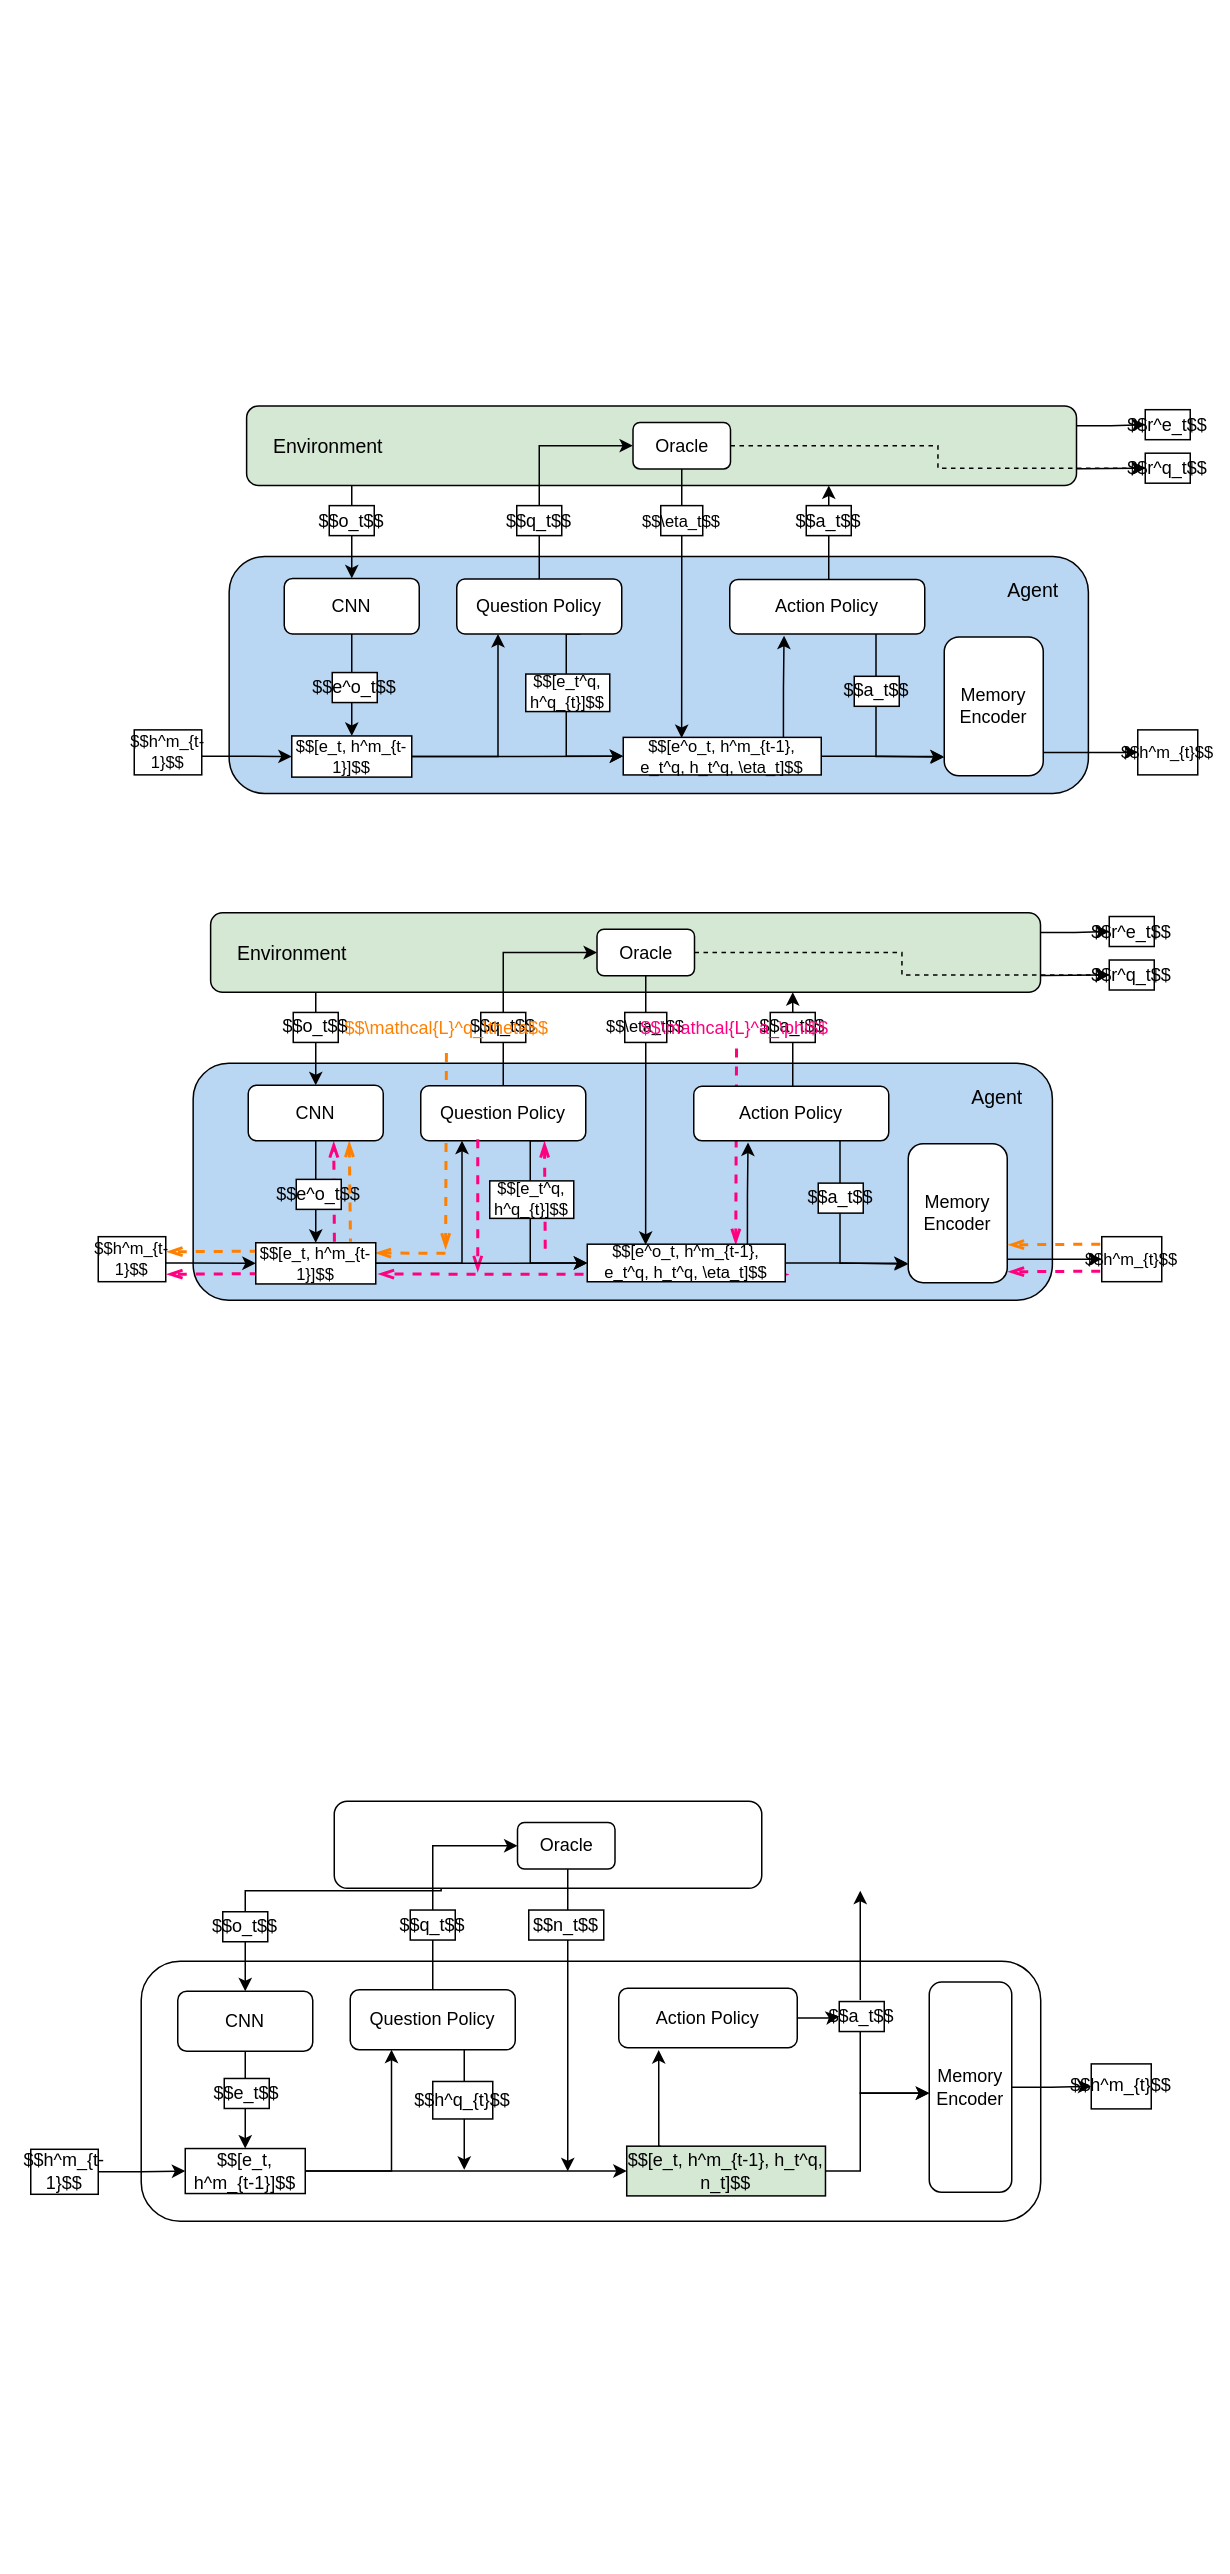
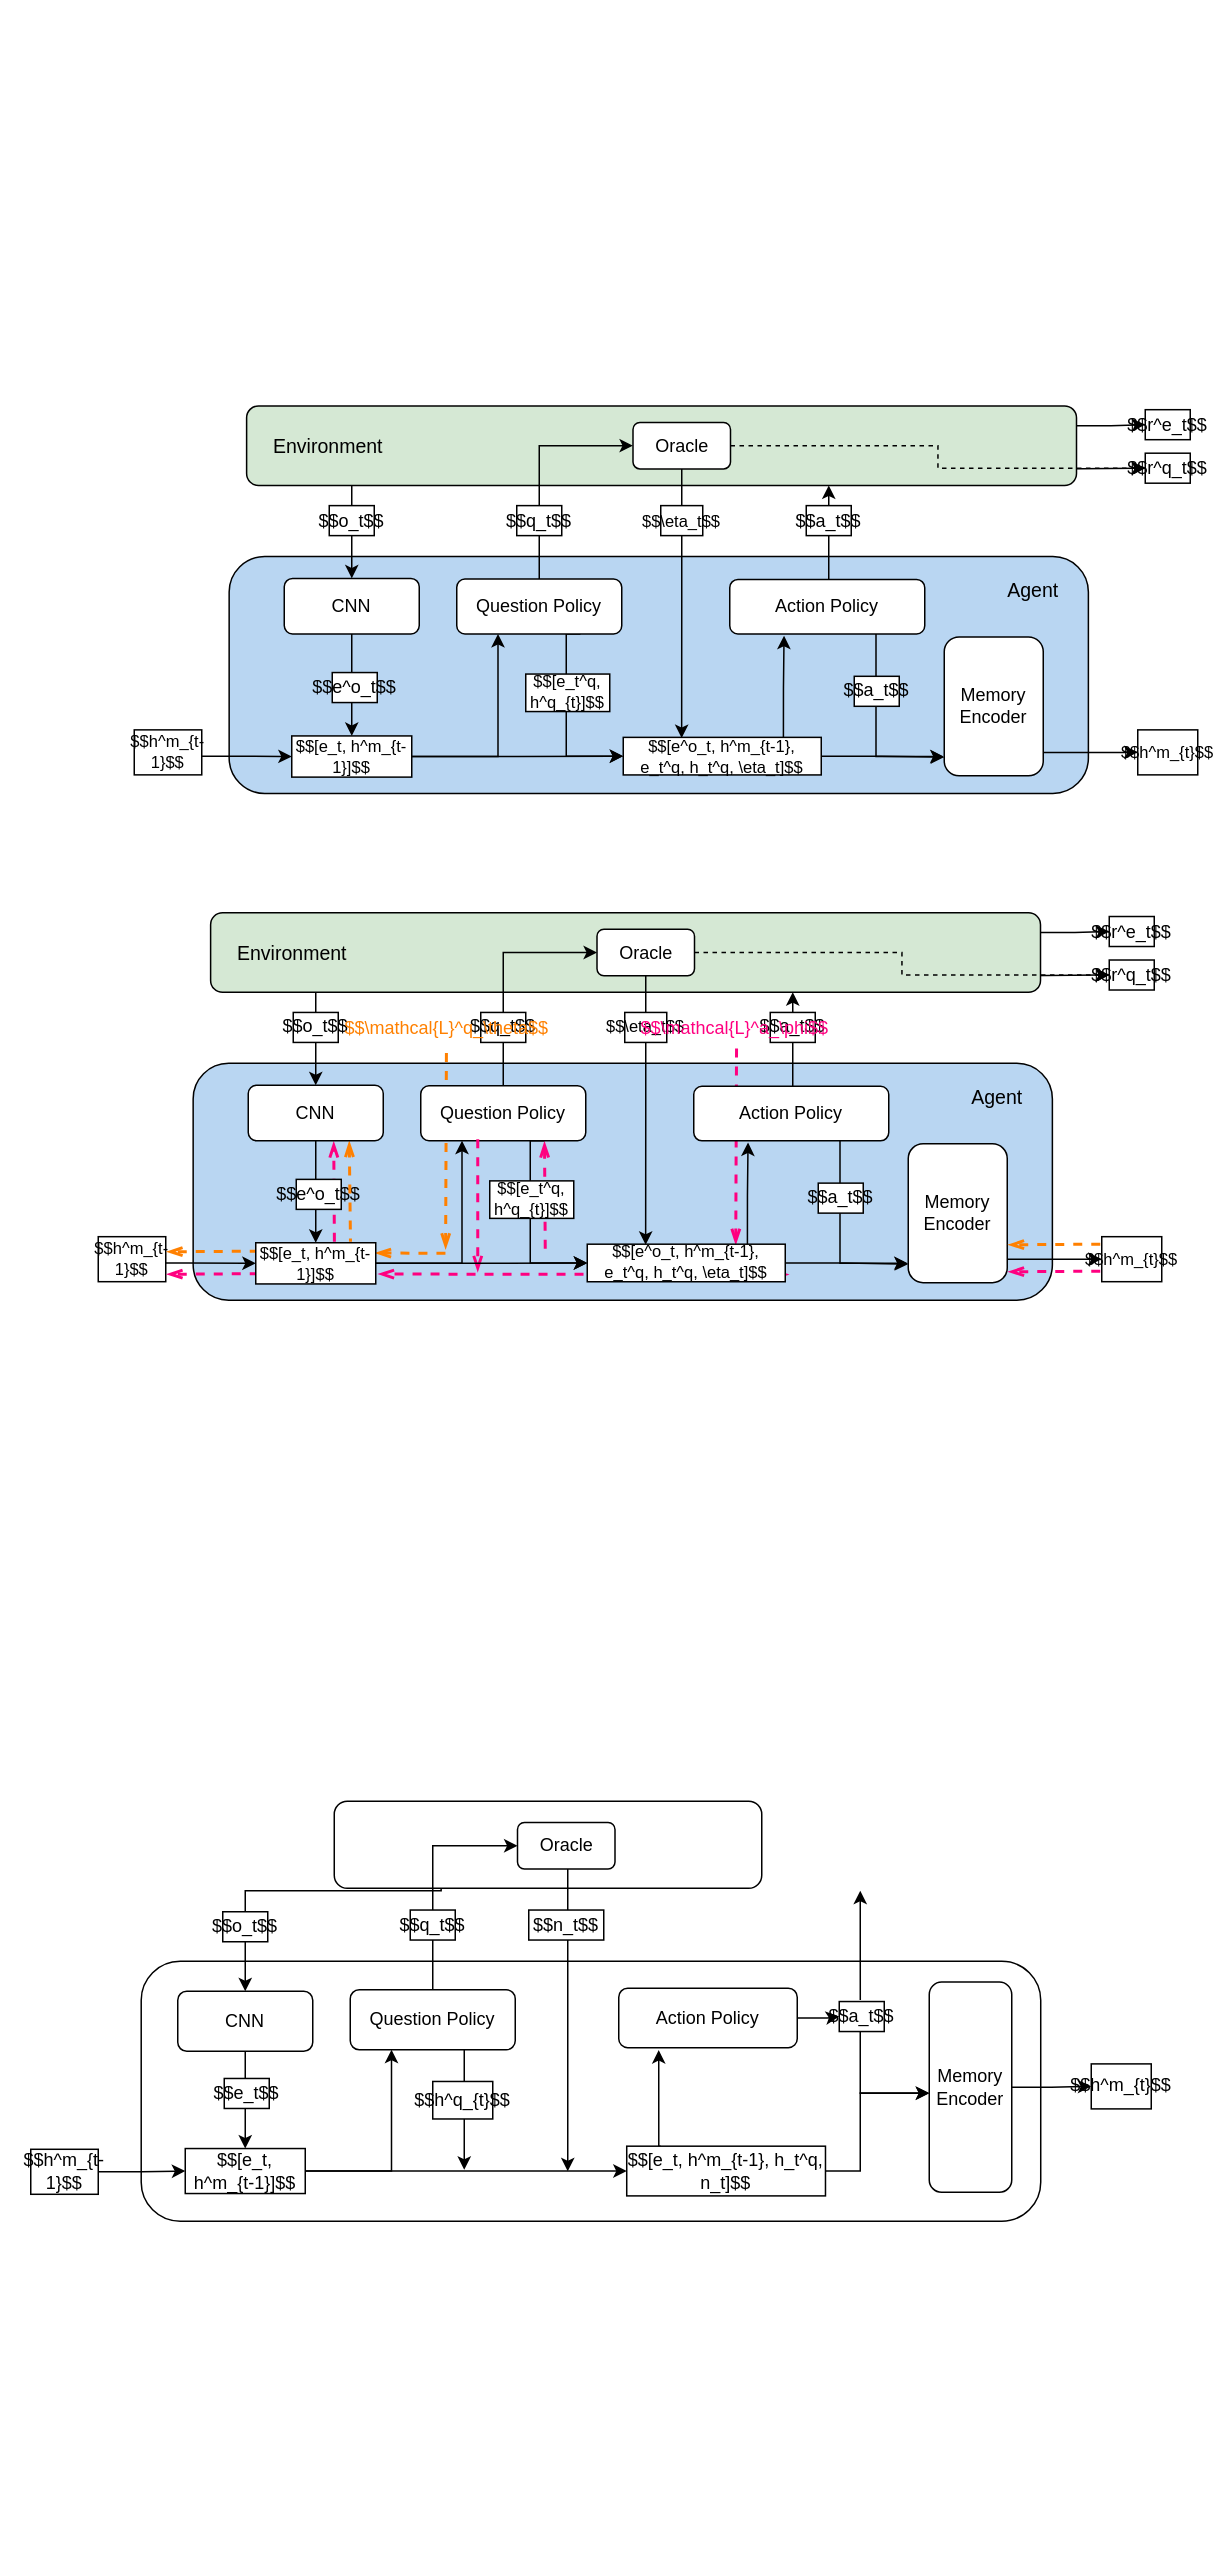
node "$$[e_t, h^m_{t-1}, h_t^q, n_t]$$": fillcolor #d5e8d4 -> #ffffff
